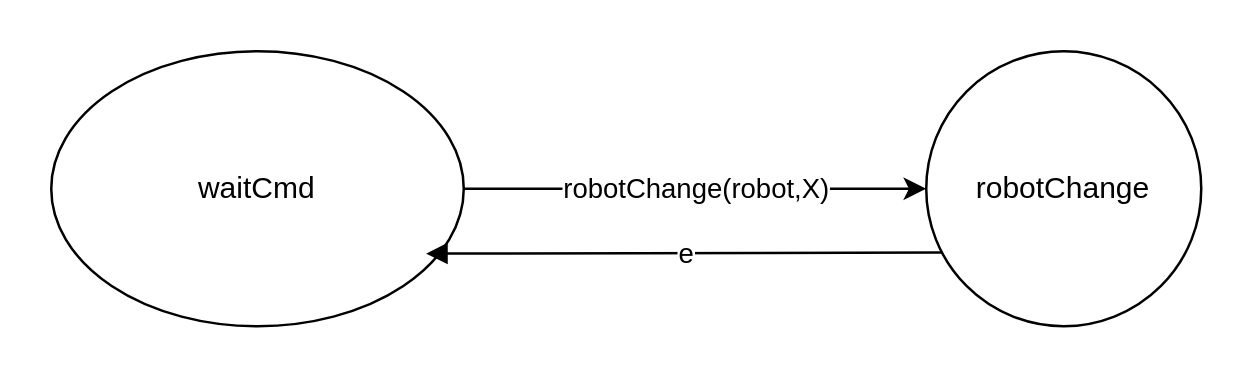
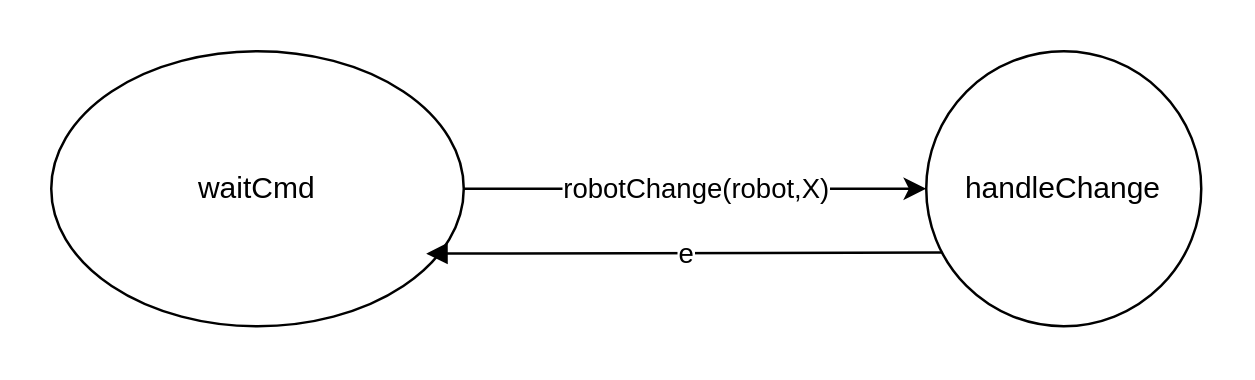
node "robotChange": label "robotChange" -> "handleChange"
